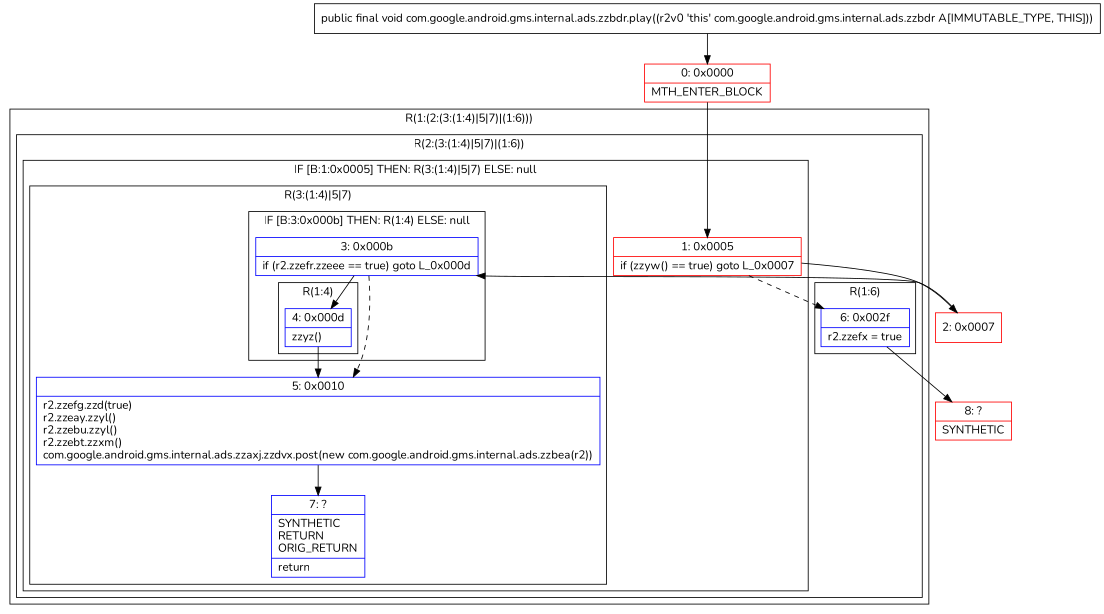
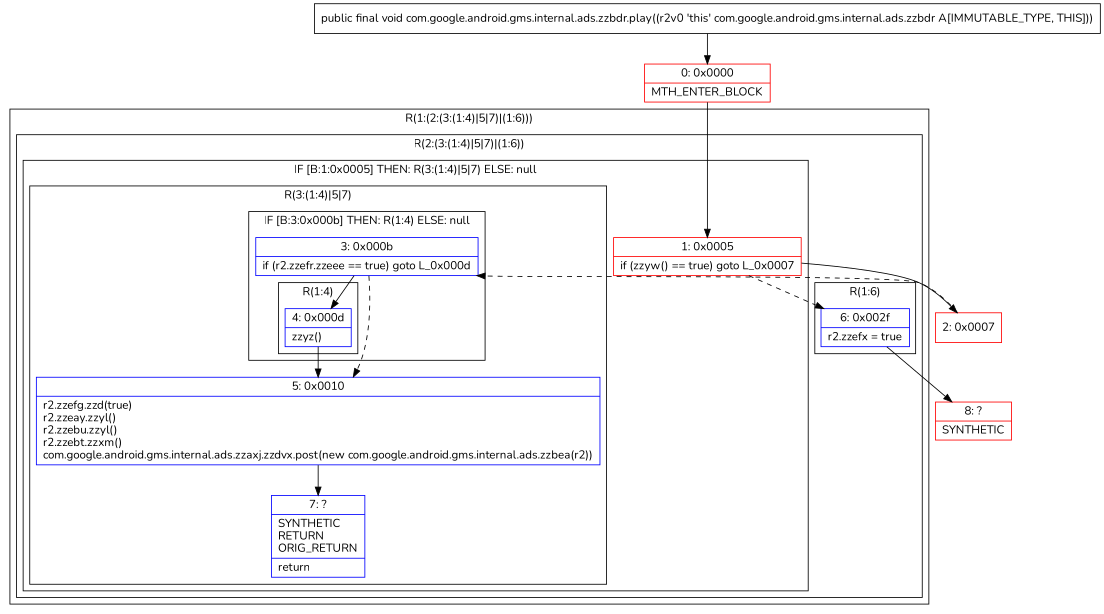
edge "2: 0x0007" -> "3: 0x000b": style solid -> dashed
